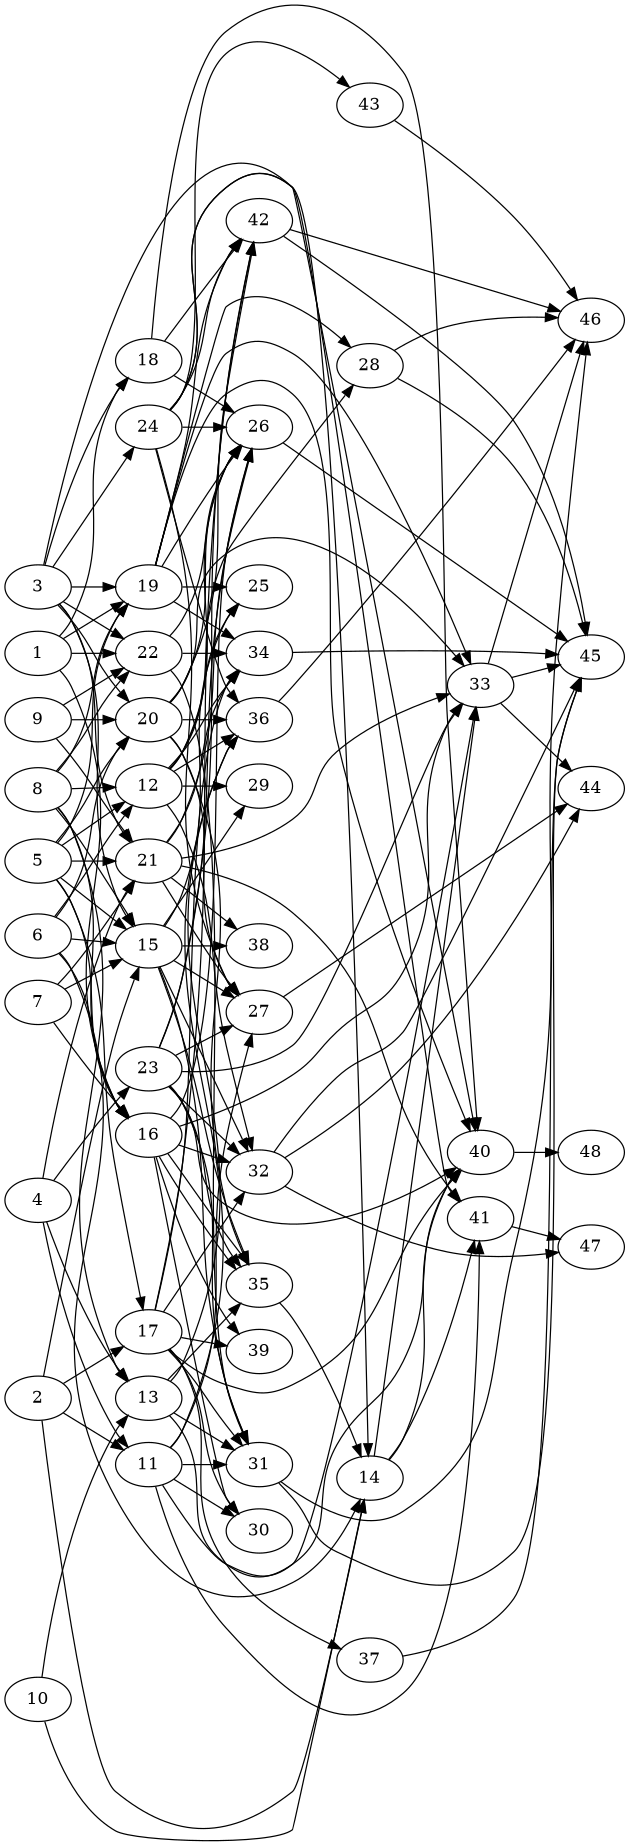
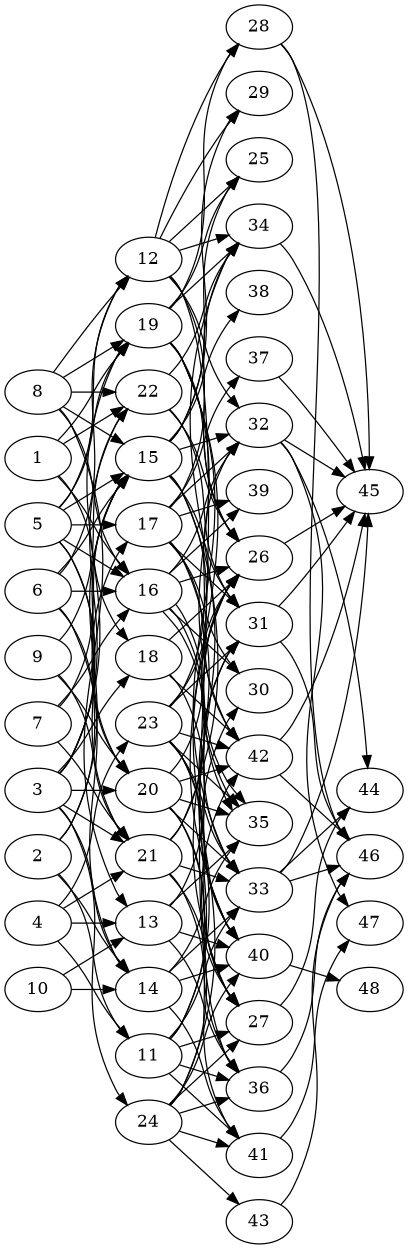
edge "21" -> "38": removed
edge "35" -> "14": reversed
